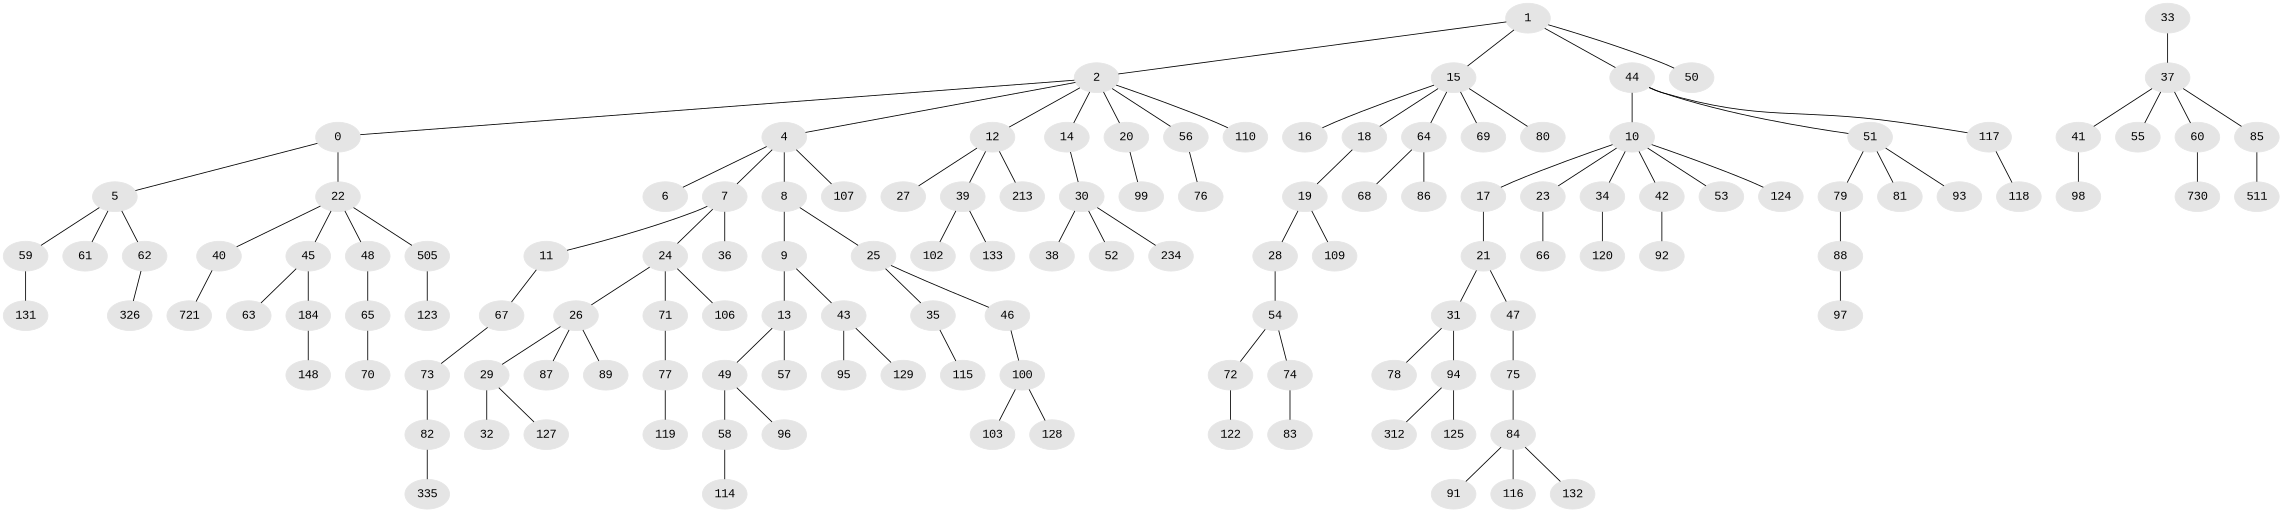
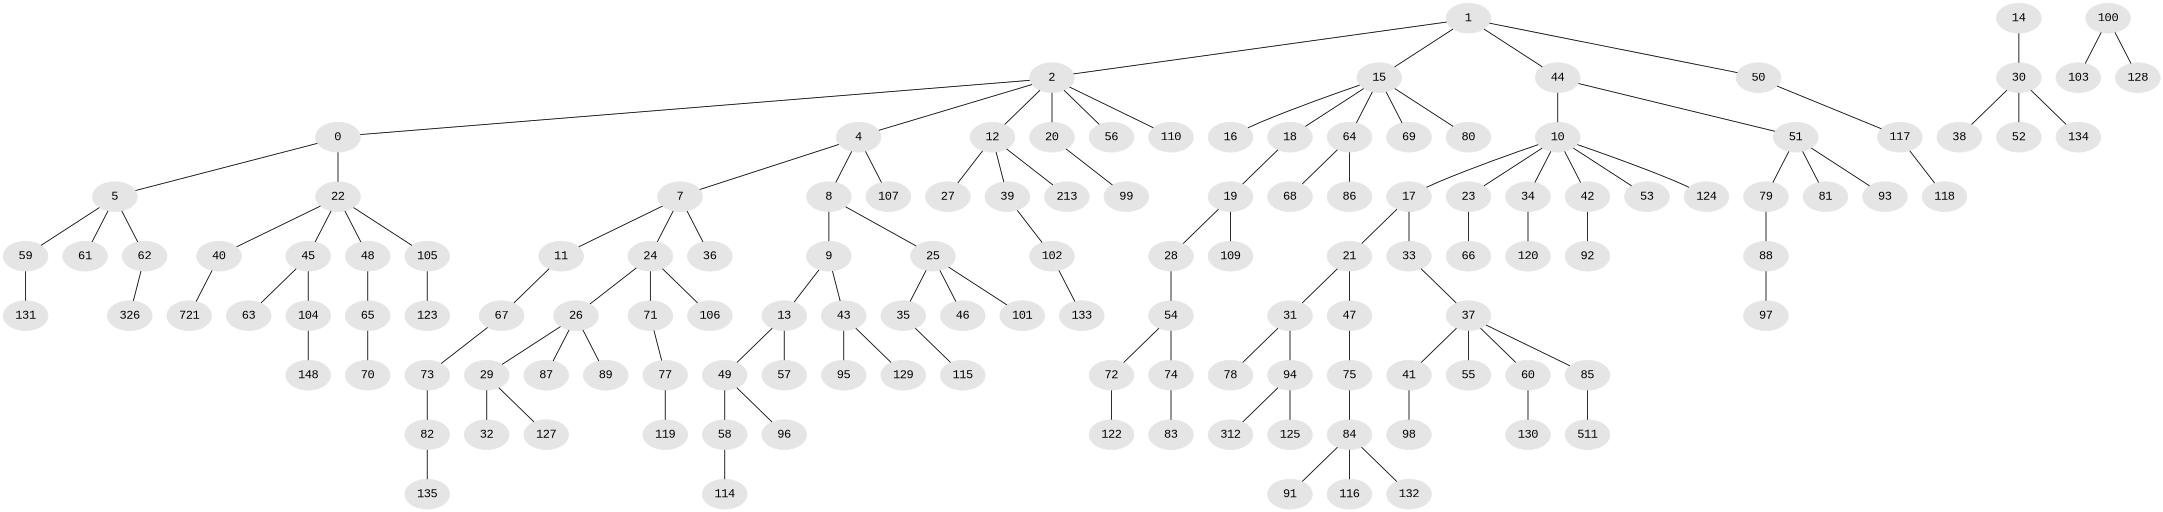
edge "2" -- "14": removed
edge "44" -- "117": now "50" -- "117"
node "6": removed
node "76": removed
node "730": label "730" -> "130"
edge "39" -- "133": now "102" -- "133"
edge "17" -- "33": added
node "505": label "505" -> "105"
node "234": label "234" -> "134"
node "184": label "184" -> "104"
node "101": added
edge "46" -- "100": removed
node "335": label "335" -> "135"
